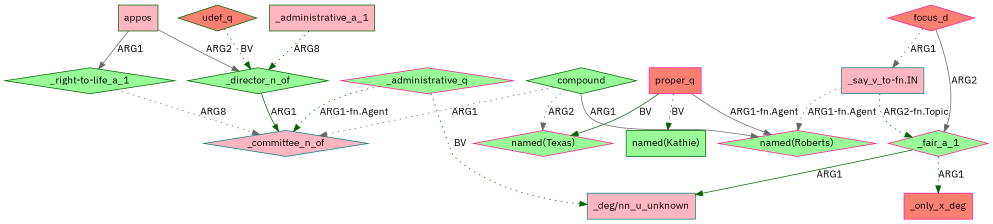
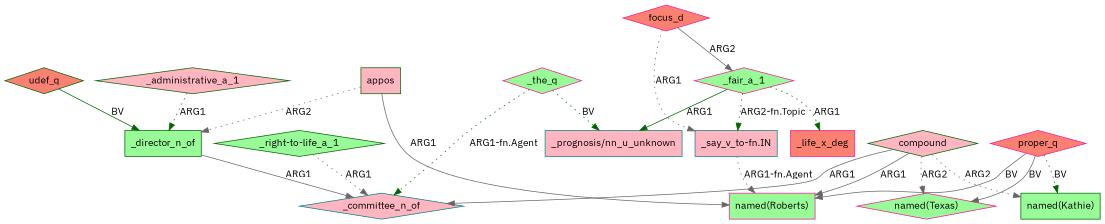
node "_administrative_a_1": shape box -> diamond
edge "udef_q" -> "_director_n_of": style dotted -> solid
edge "appos" -> "_right-to-life_a_1": now "appos" -> "named(Roberts)"
edge "appos" -> "_director_n_of": style solid -> dotted
edge "_administrative_a_1" -> "_director_n_of": label "ARG8" -> "ARG1"
node "_director_n_of": shape diamond -> box
node "_administrative_q": label "_administrative_q" -> "_the_q"
node "compound": fillcolor palegreen -> lightpink
node "proper_q": shape box -> diamond
edge "_director_n_of" -> "_committee_n_of": color darkgreen -> gray40
edge "compound" -> "_committee_n_of": style dotted -> solid
edge "_right-to-life_a_1" -> "_committee_n_of": label "ARG8" -> "ARG1"
edge "proper_q" -> "named(Roberts)": label "ARG1-fn.Agent" -> "BV"
edge "proper_q" -> "named(Texas)": color darkgreen -> gray40
edge "_say_v_to-fn.IN" -> "_fair_a_1": reversed
node "named(Roberts)": shape diamond -> box
edge "compound" -> "named(Kathie)": added, label "ARG2"
node "_deg/nn_u_unknown": label "_deg/nn_u_unknown" -> "_prognosis/nn_u_unknown"
node "_only_x_deg": label "_only_x_deg" -> "_life_x_deg"
